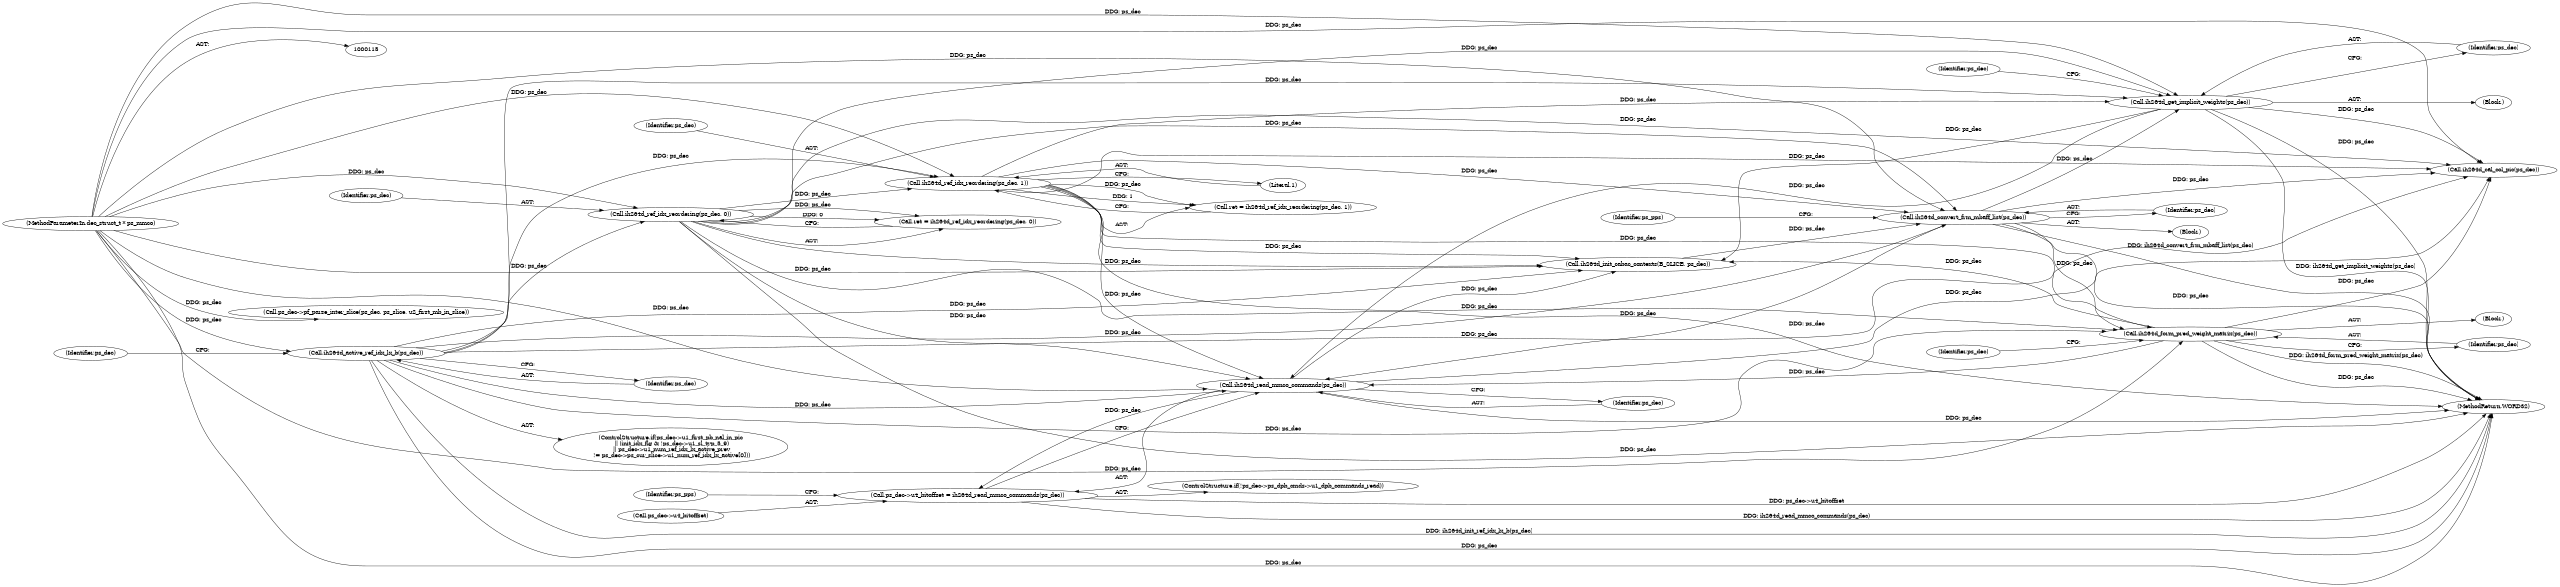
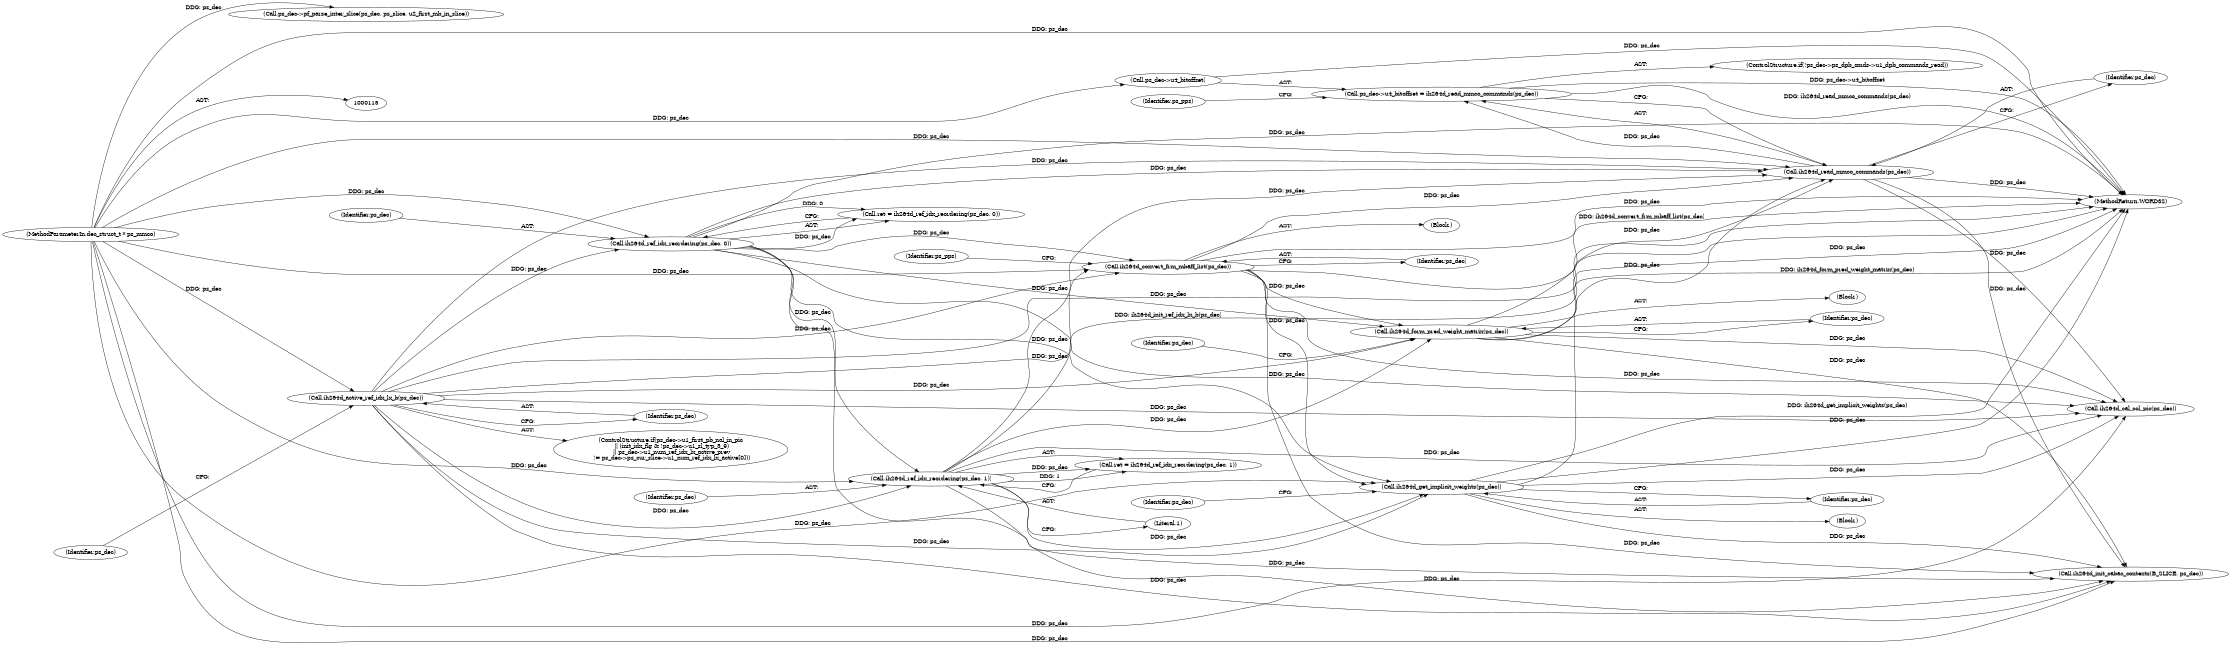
edge "(Call,ih264d_init_cabac_contexts(B_SLICE, ps_dec))" -> "(Call,ih264d_convert_frm_mbaff_list(ps_dec))": reversed
edge "(Call,ih264d_ref_idx_reordering(ps_dec, 1))" -> "(MethodReturn,WORD32)": now "(Call,ps_dec->u4_bitoffset)" -> "(MethodReturn,WORD32)"
edge "(MethodParameterIn,dec_struct_t * ps_mmco)" -> "(Call,ih264d_form_pred_weight_matrix(ps_dec))": now "(MethodParameterIn,dec_struct_t * ps_mmco)" -> "(Call,ps_dec->u4_bitoffset)"
